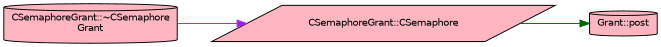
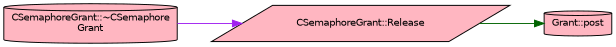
node "CSemaphoreGrant::CSemaphore": label "CSemaphoreGrant::CSemaphore" -> "CSemaphoreGrant::Release"
